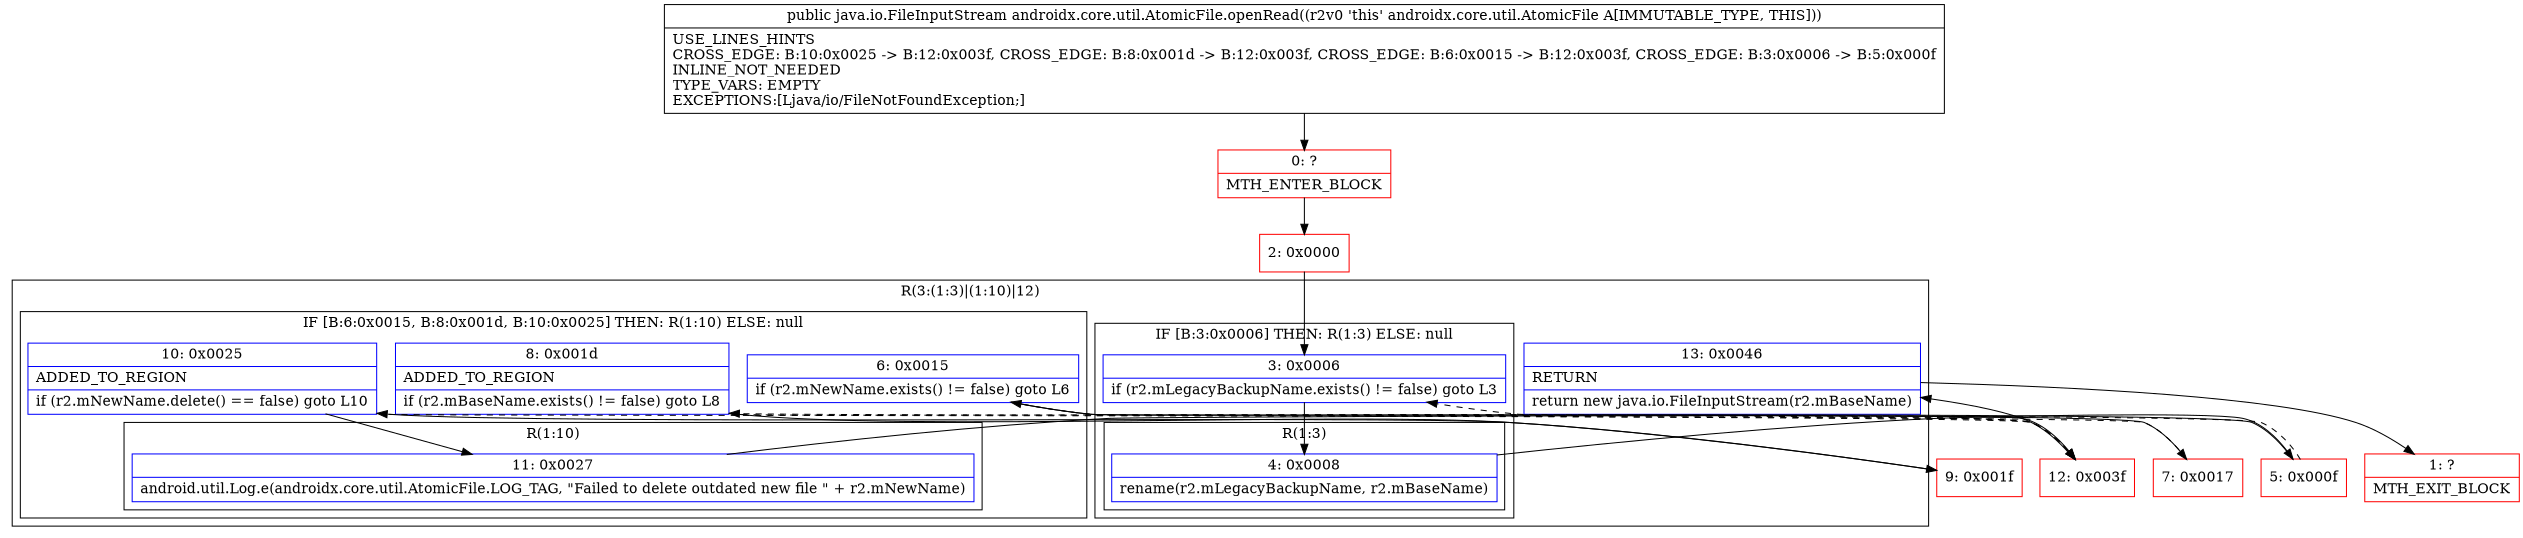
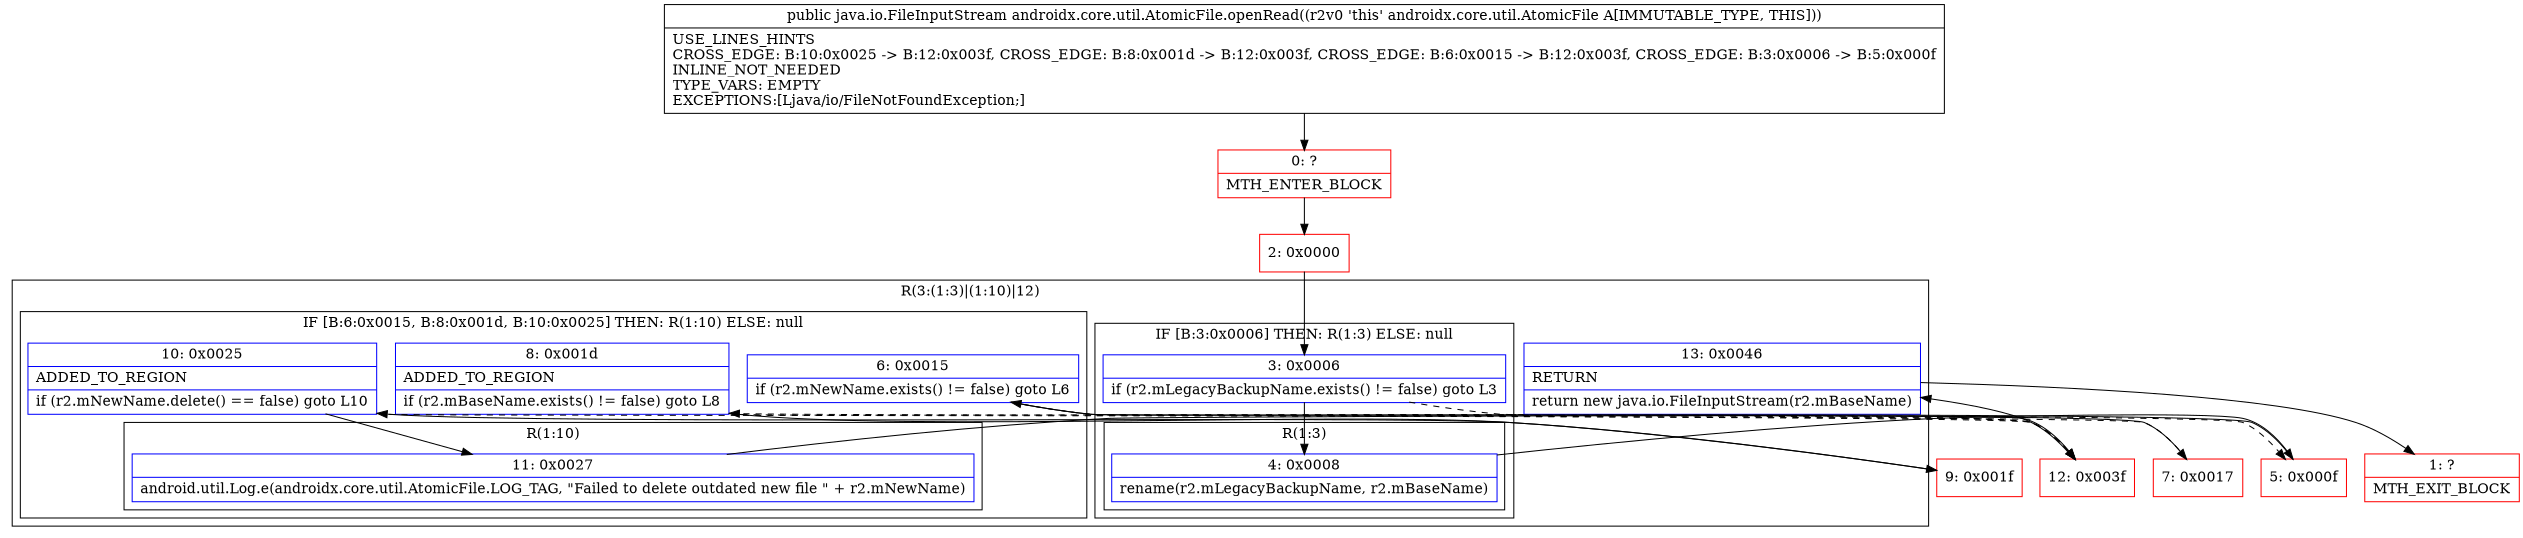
edge "5: 0x000f" -> "3: 0x0006": reversed
